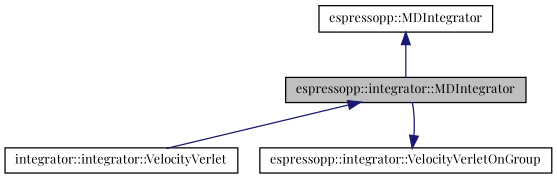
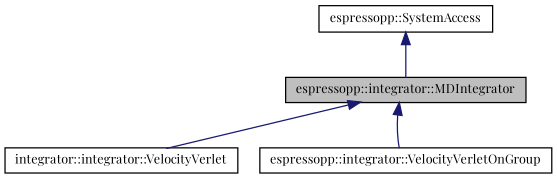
node "espressopp::MDIntegrator": label "espressopp::MDIntegrator" -> "espressopp::SystemAccess"
edge "espressopp::integrator::MDIntegrator" -> "espressopp::integrator::VelocityVerletOnGroup": reversed
